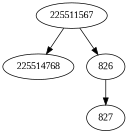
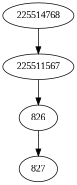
edge "225511567" -> "225514768": reversed
